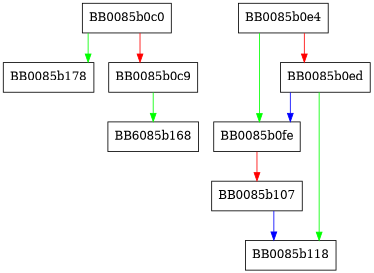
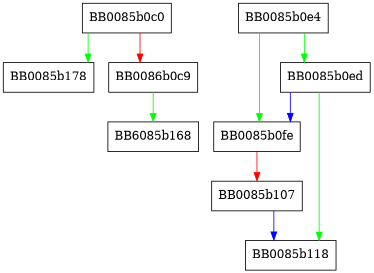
edge "BB0085b0e4" -> "BB0085b0ed": color red -> green
node "BB0085b0c9": label "BB0085b0c9" -> "BB0086b0c9"
